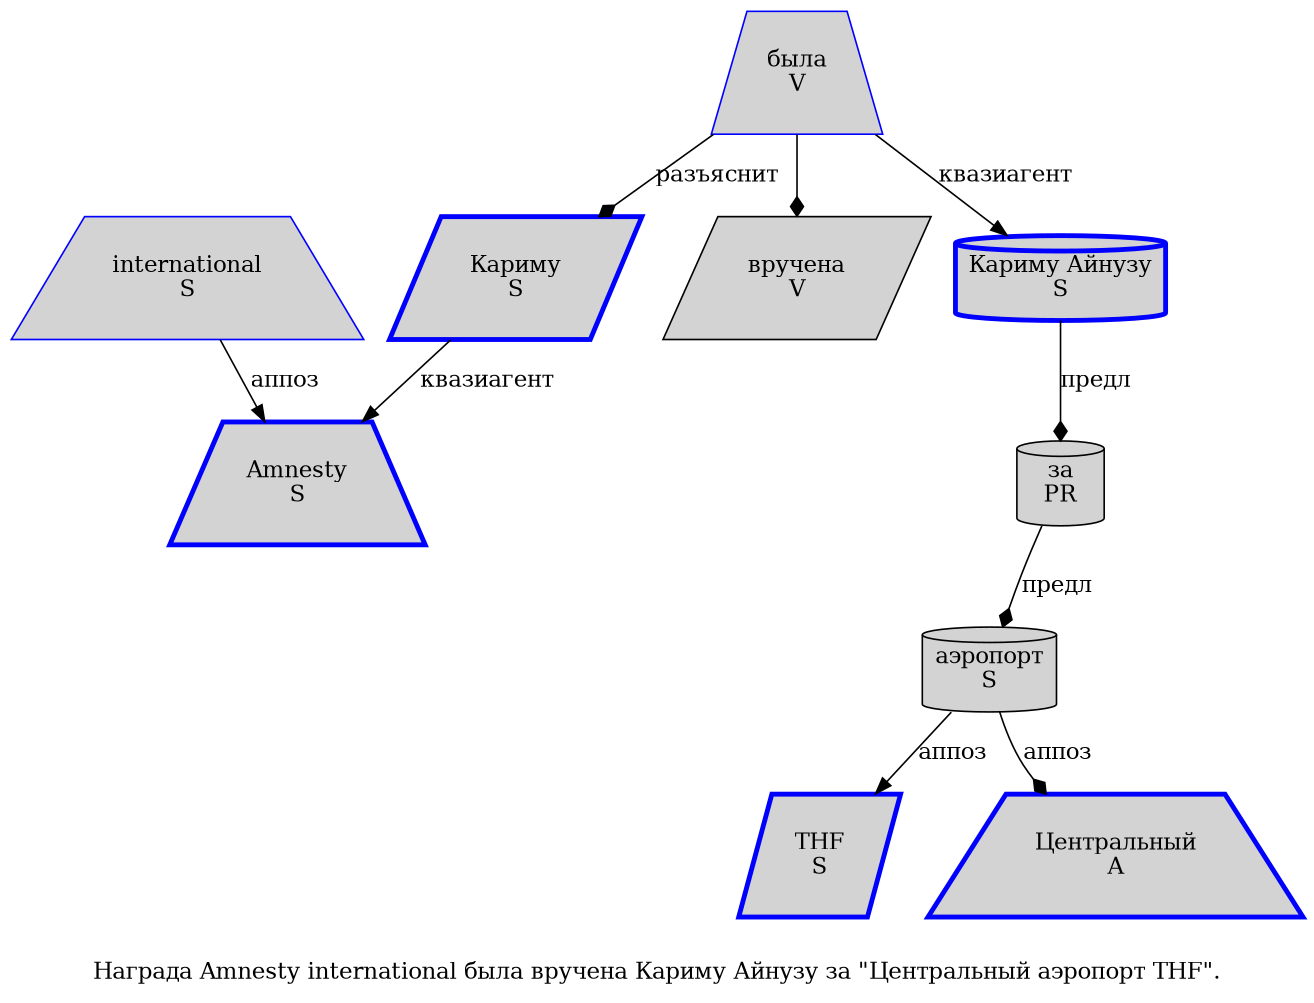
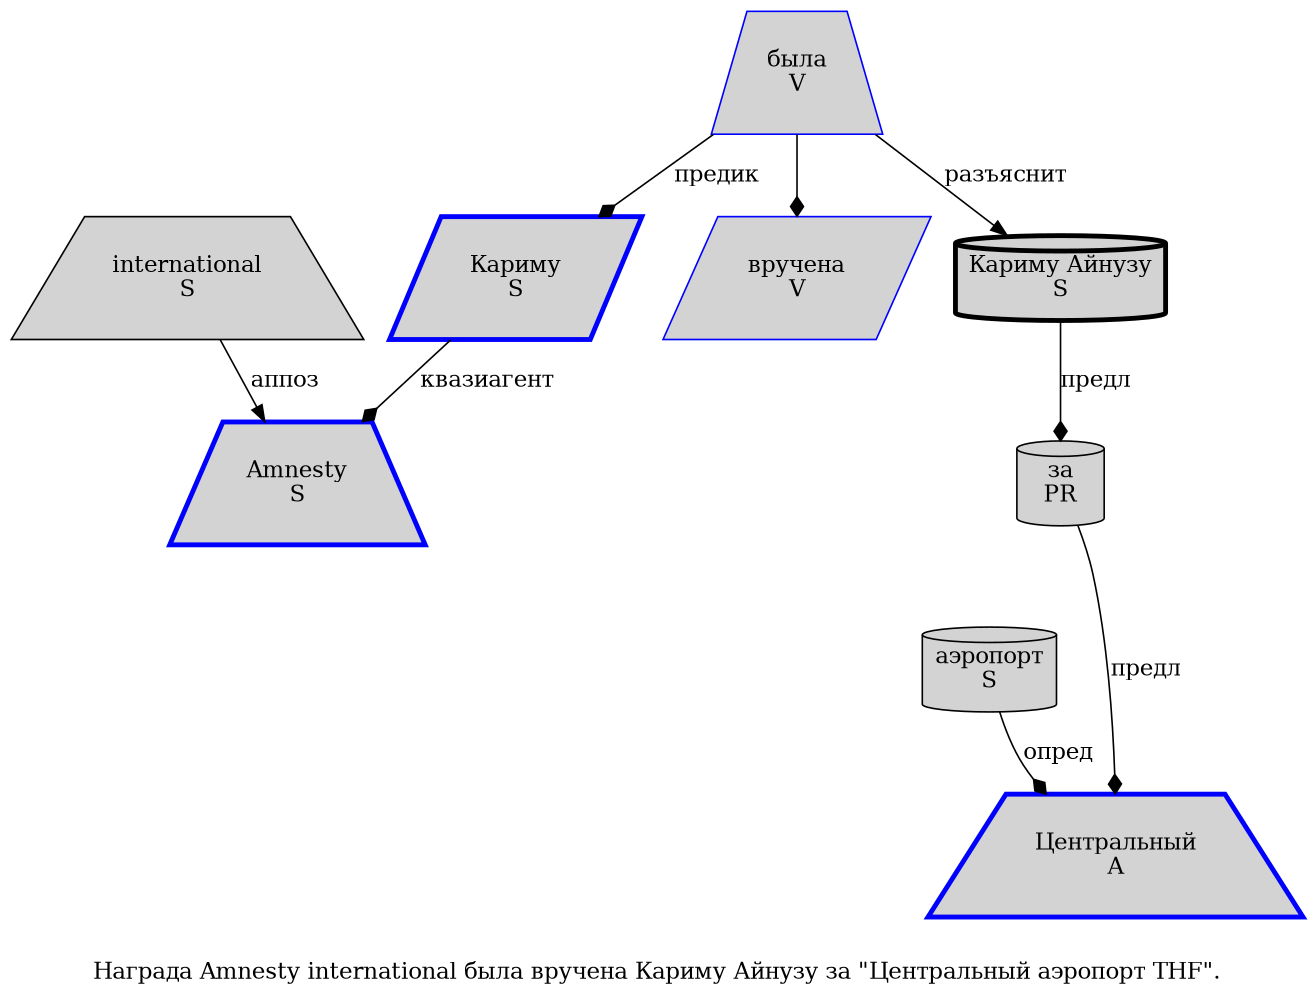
edge "была V" -> "Кариму S": label "разъяснит" -> "предик"
edge "была V" -> "Кариму Айнузу S": label "квазиагент" -> "разъяснит"
node "international S": color blue -> black
node "вручена V": color black -> blue
node "Кариму Айнузу S": color blue -> black
edge "Кариму S" -> "Amnesty S": arrowhead normal -> diamond
edge "за PR" -> "аэропорт S": now "за PR" -> "Центральный A"
edge "аэропорт S" -> "Центральный A": label "аппоз" -> "опред"
node "THF S": removed
